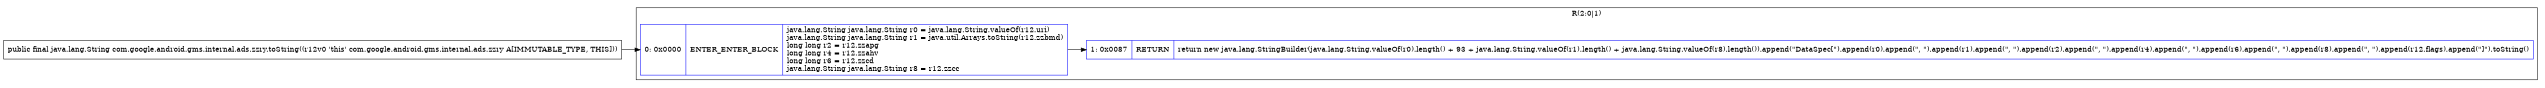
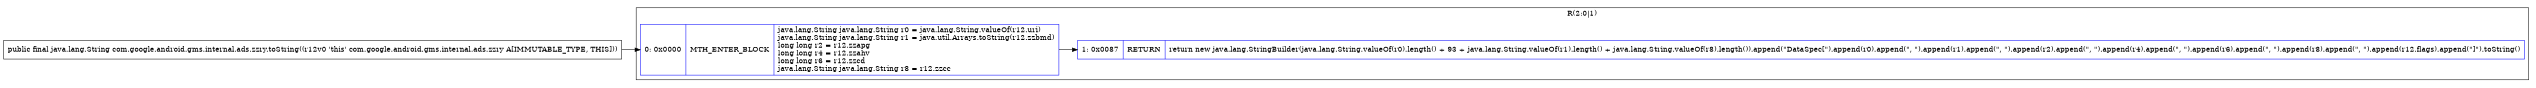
node "0: 0x0000": text "ENTER_ENTER_BLOCK" -> "MTH_ENTER_BLOCK"
